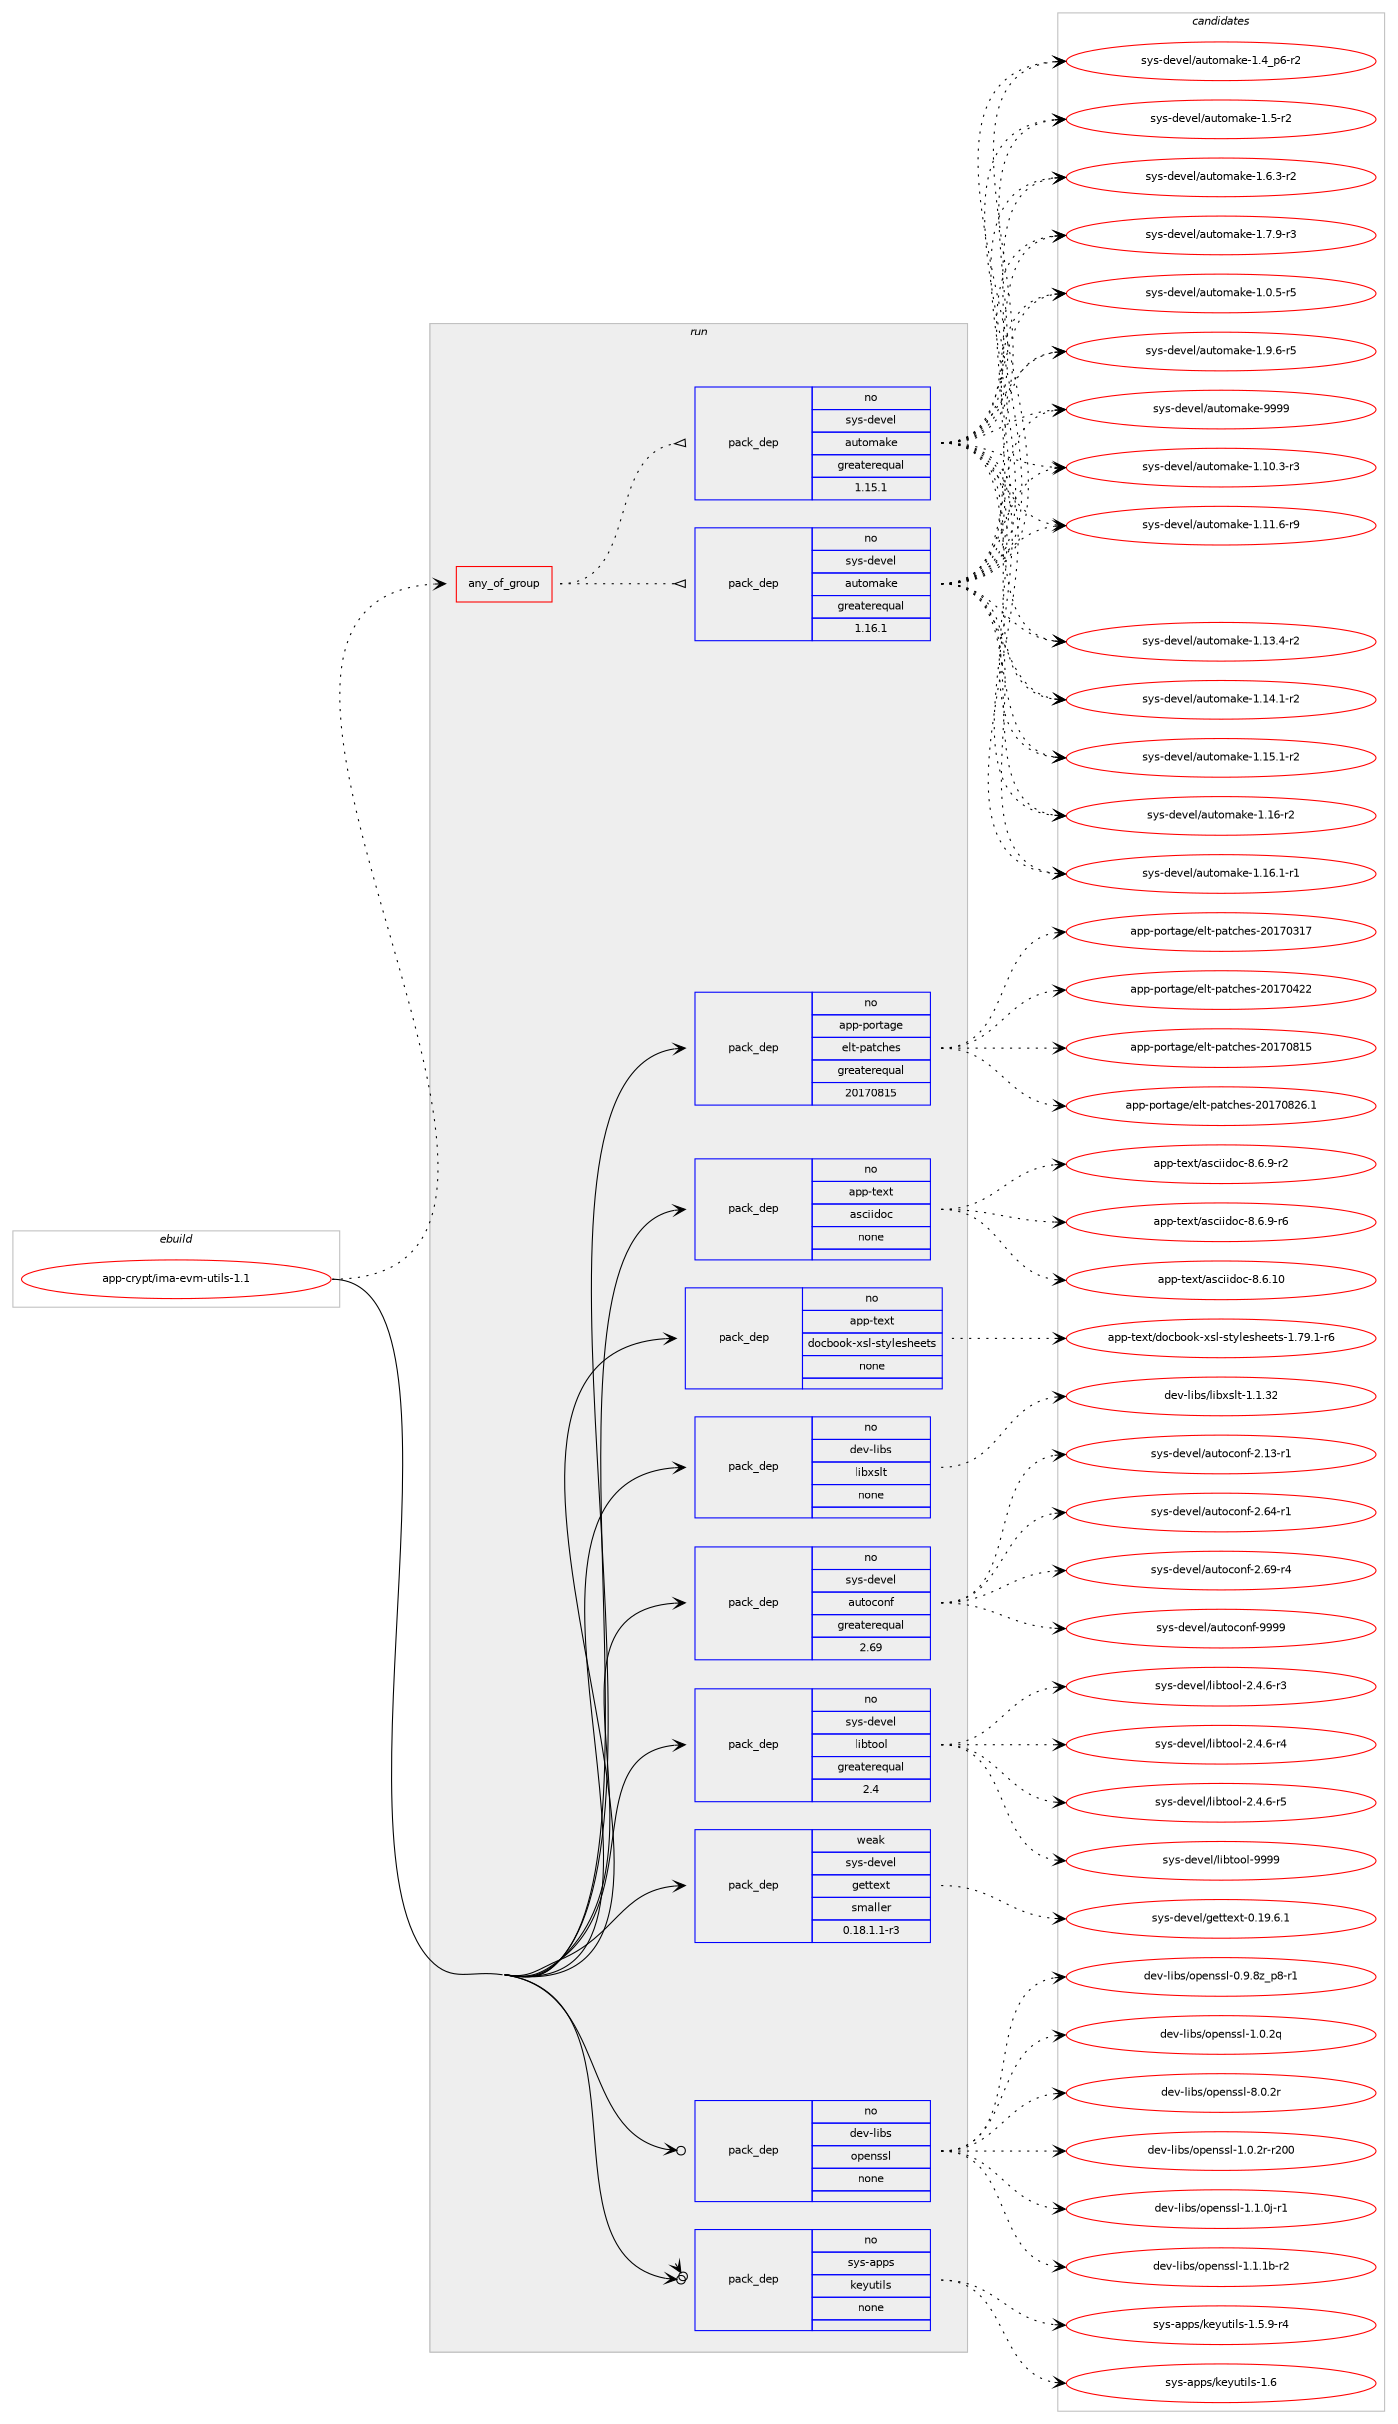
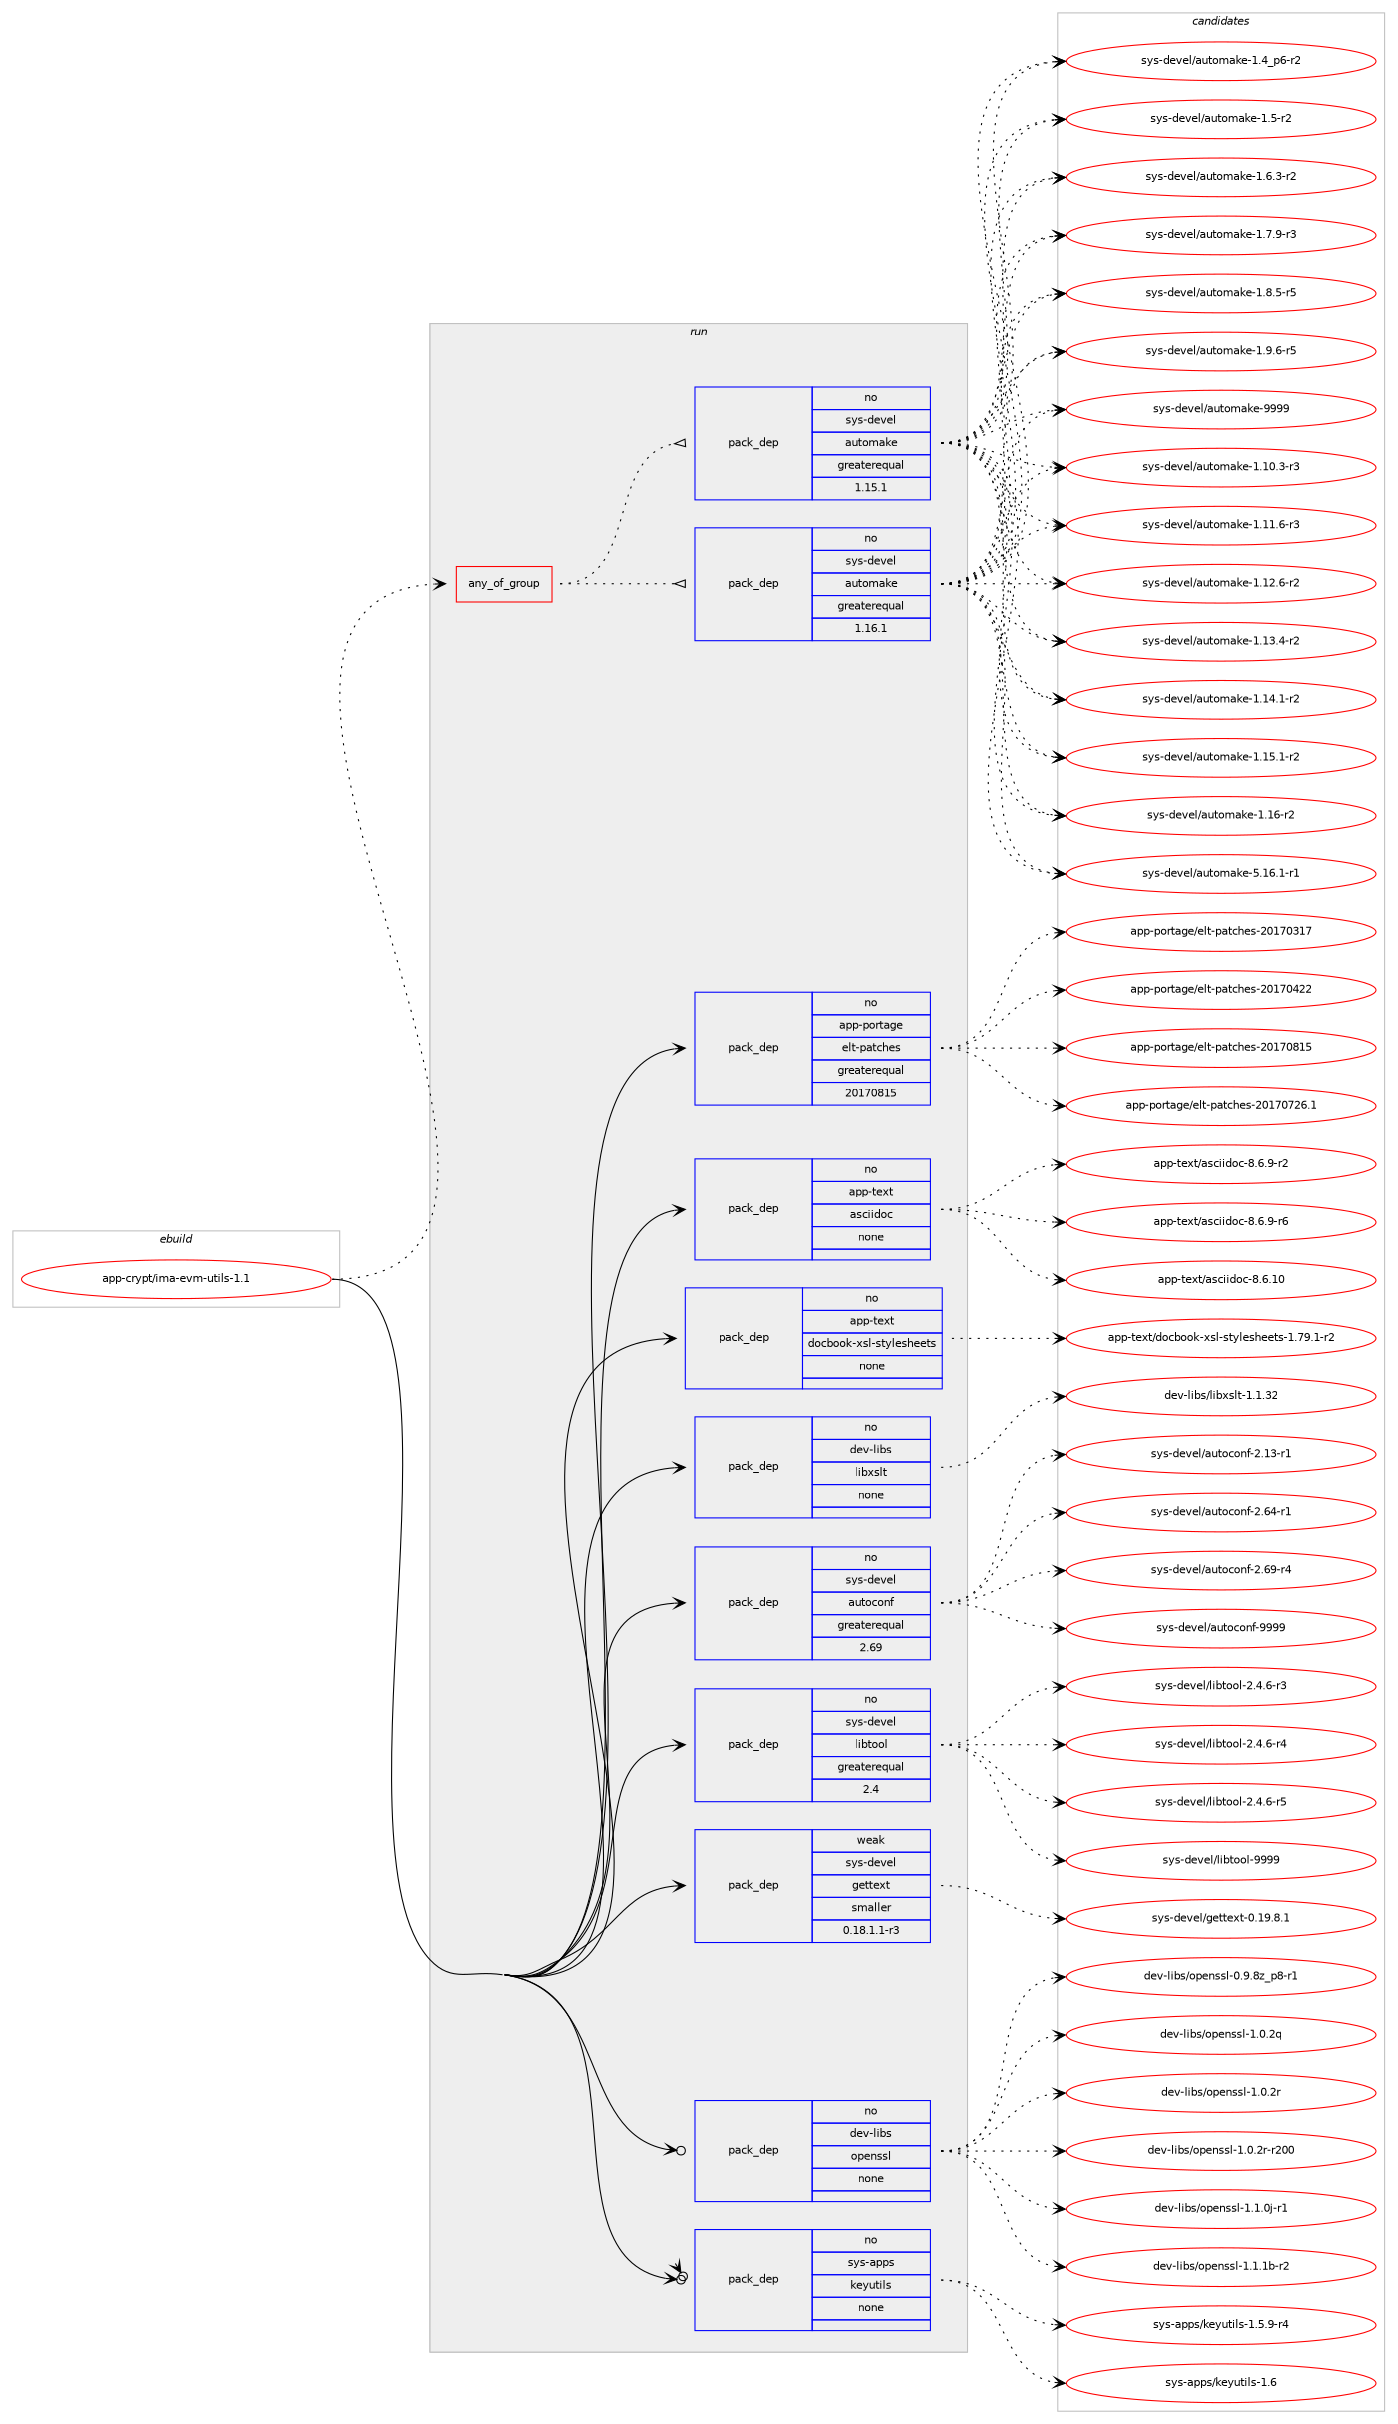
node "sys-devel/automake-1.0.5-r5": label "sys-devel/automake-1.0.5-r5" -> "sys-devel/automake-1.8.5-r5"
node "sys-devel/automake-1.11.6-r9": label "sys-devel/automake-1.11.6-r9" -> "sys-devel/automake-1.11.6-r3"
node "sys-devel/automake-1.12.6-r2": added
node "sys-devel/automake-1.16.1-r1": label "sys-devel/automake-1.16.1-r1" -> "sys-devel/automake-5.16.1-r1"
node "app-portage/elt-patches-20170826.1": label "app-portage/elt-patches-20170826.1" -> "app-portage/elt-patches-20170726.1"
node "app-text/docbook-xsl-stylesheets-1.79.1-r6": label "app-text/docbook-xsl-stylesheets-1.79.1-r6" -> "app-text/docbook-xsl-stylesheets-1.79.1-r2"
node "sys-devel/gettext-0.19.6.1": label "sys-devel/gettext-0.19.6.1" -> "sys-devel/gettext-0.19.8.1"
node "dev-libs/openssl-8.0.2r": label "dev-libs/openssl-8.0.2r" -> "dev-libs/openssl-1.0.2r"
